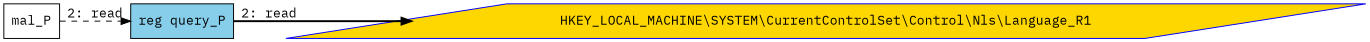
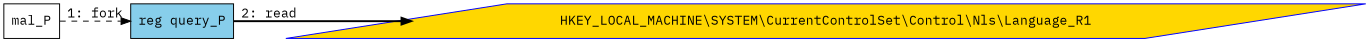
edge "mal_P" -> "reg query_P": label "2: read" -> "1: fork"
